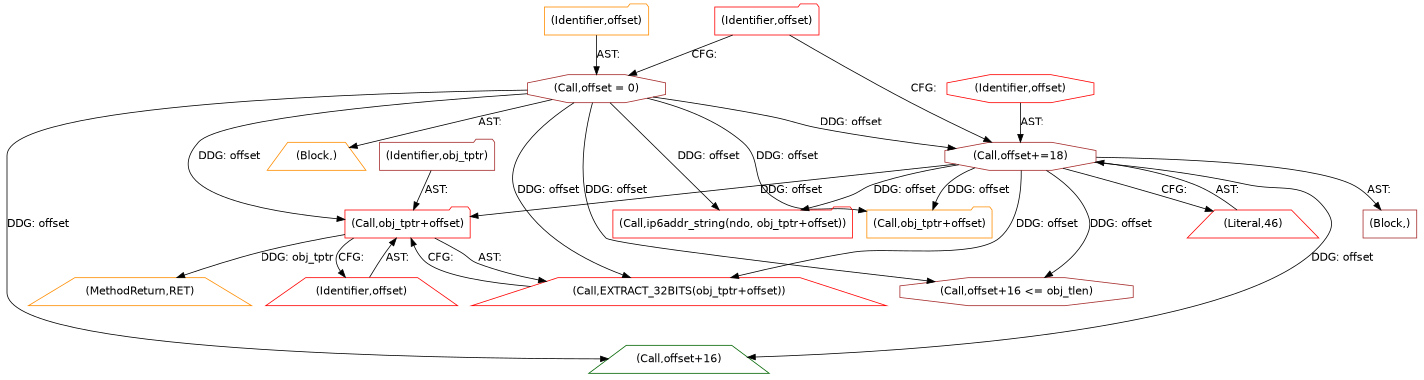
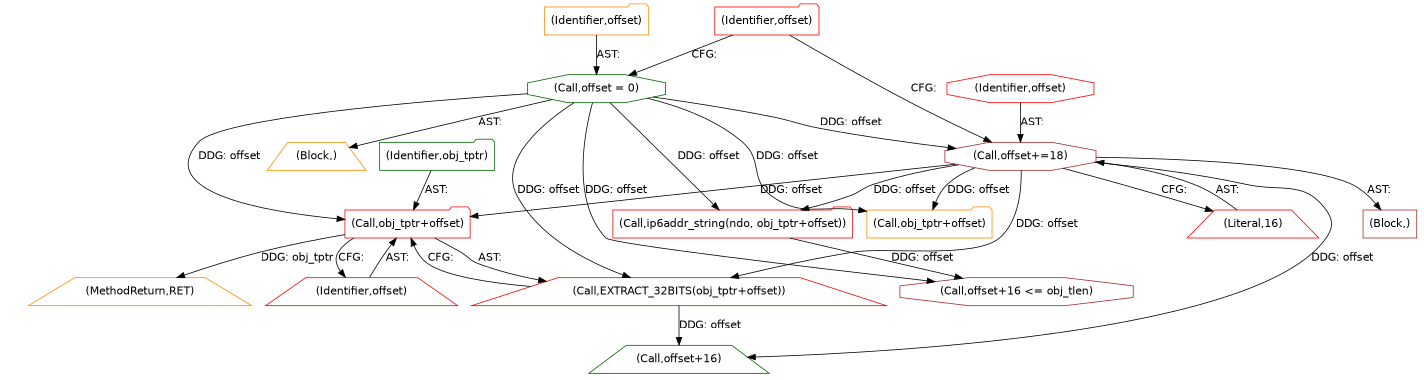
node "(Call,offset = 0)": color brown -> darkgreen
node "(Identifier,obj_tptr)": color brown -> darkgreen
edge "(Call,offset+=18)" -> "(Call,offset+16 <= obj_tlen)": now "(Call,ip6addr_string(ndo, obj_tptr+offset))" -> "(Call,offset+16 <= obj_tlen)"
node "(Literal,46)": label "(Literal,46)" -> "(Literal,16)"
edge "(Call,offset = 0)" -> "(Call,offset+16)": now "(Call,EXTRACT_32BITS(obj_tptr+offset))" -> "(Call,offset+16)"
